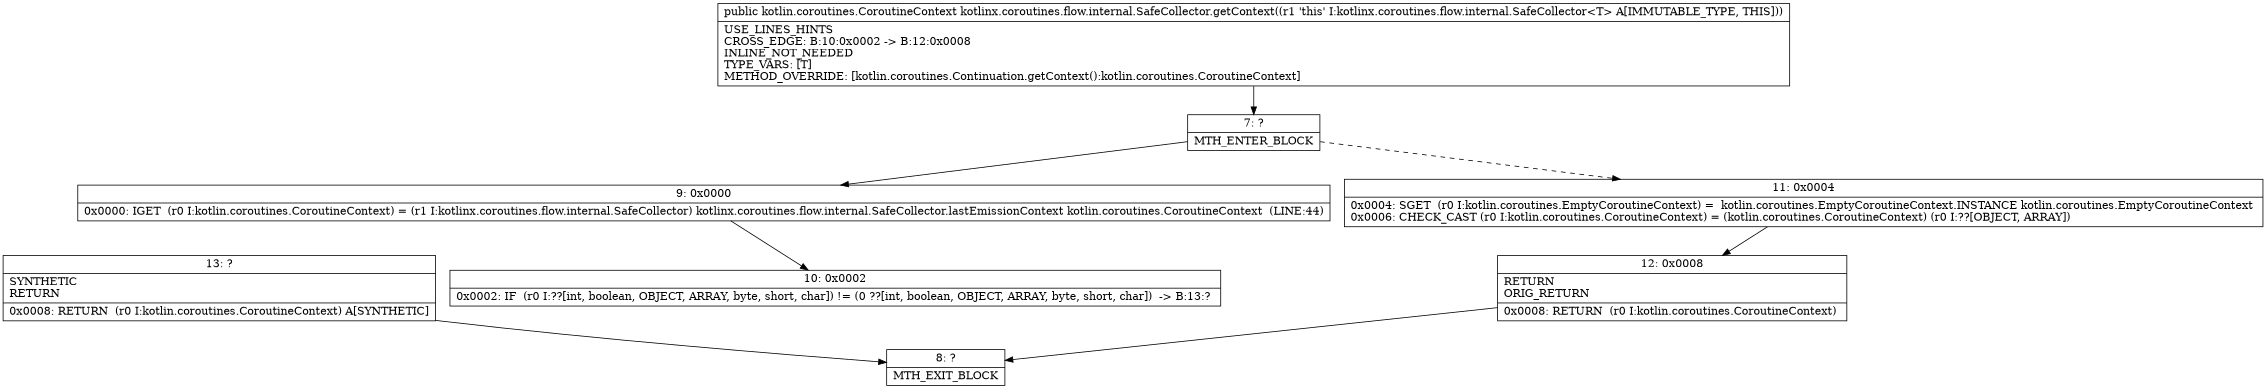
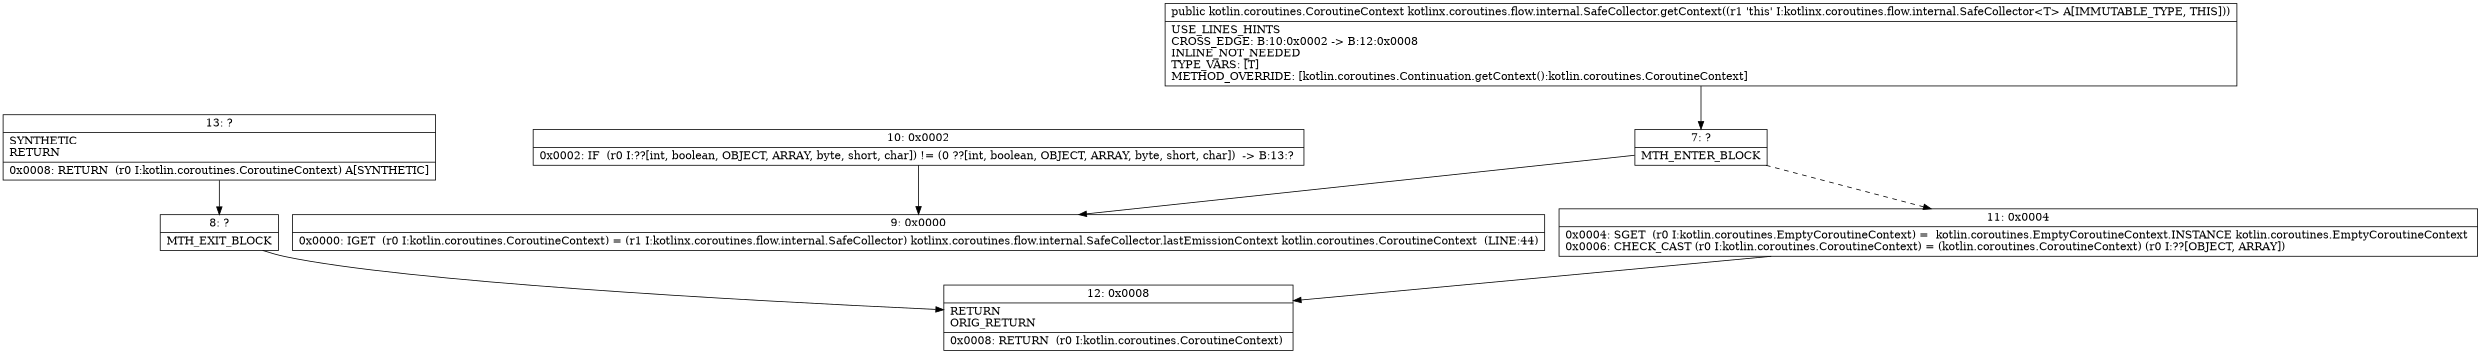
edge "9: 0x0000" -> "10: 0x0002": reversed
edge "12: 0x0008" -> "8: ?": reversed
